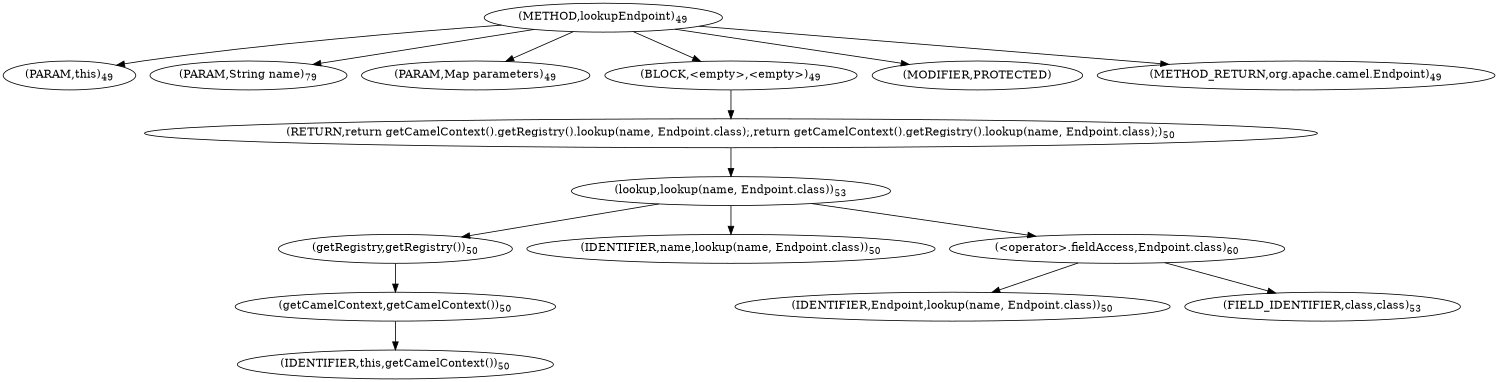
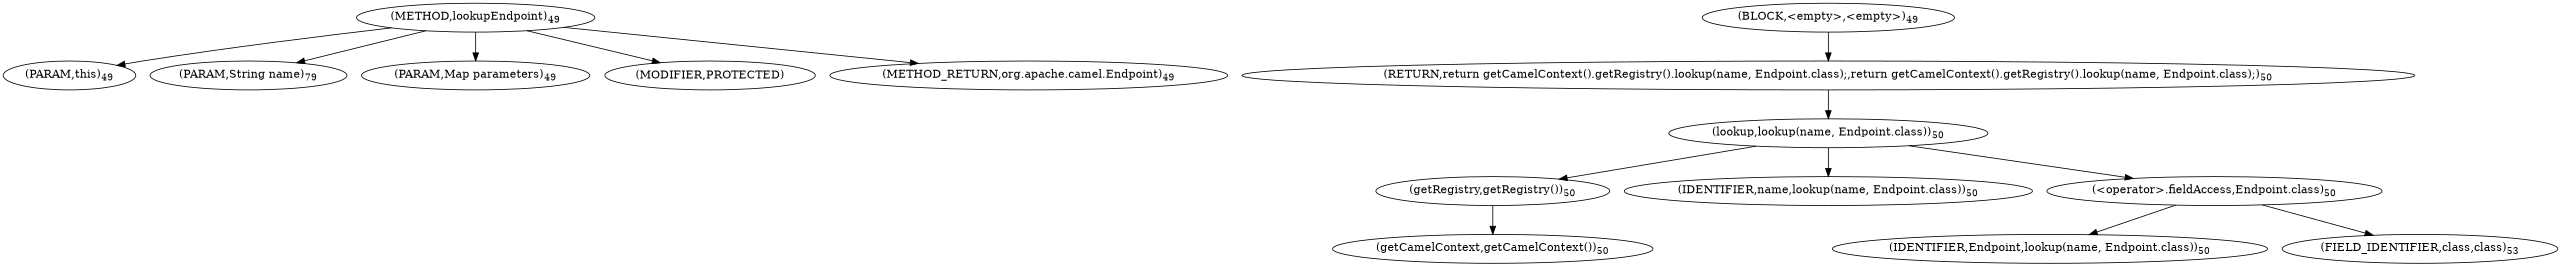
edge "(METHOD,lookupEndpoint)" -> "(BLOCK,<empty>,<empty>)": removed
node "(lookup,lookup(name, Endpoint.class))": text "53" -> "50"
node "(<operator>.fieldAccess,Endpoint.class)": text "60" -> "50"
node "(IDENTIFIER,this,getCamelContext())": removed
